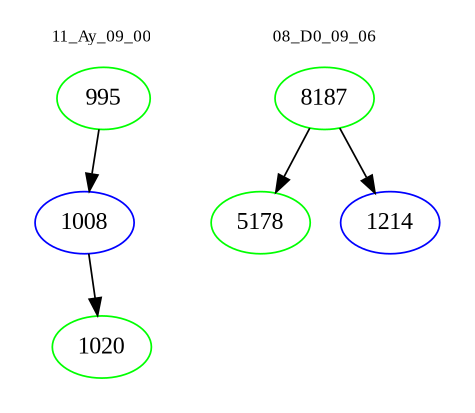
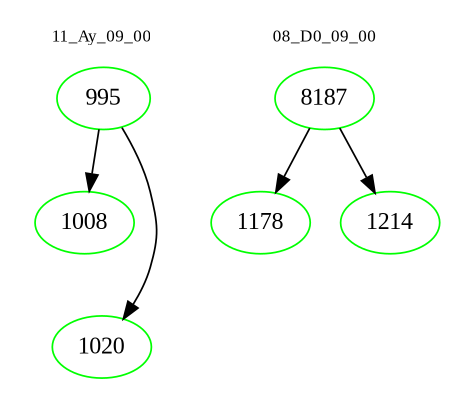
cluster "08_D0_09_06": label "08_D0_09_06" -> "08_D0_09_00"
node "1008": color blue -> green
node "5178": label "5178" -> "1178"
node "1214": color blue -> green
edge "1008" -> "1020": now "995" -> "1020"
